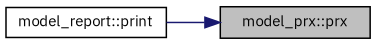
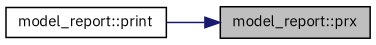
node "model_prx::prx": label "model_prx::prx" -> "model_report::prx"
